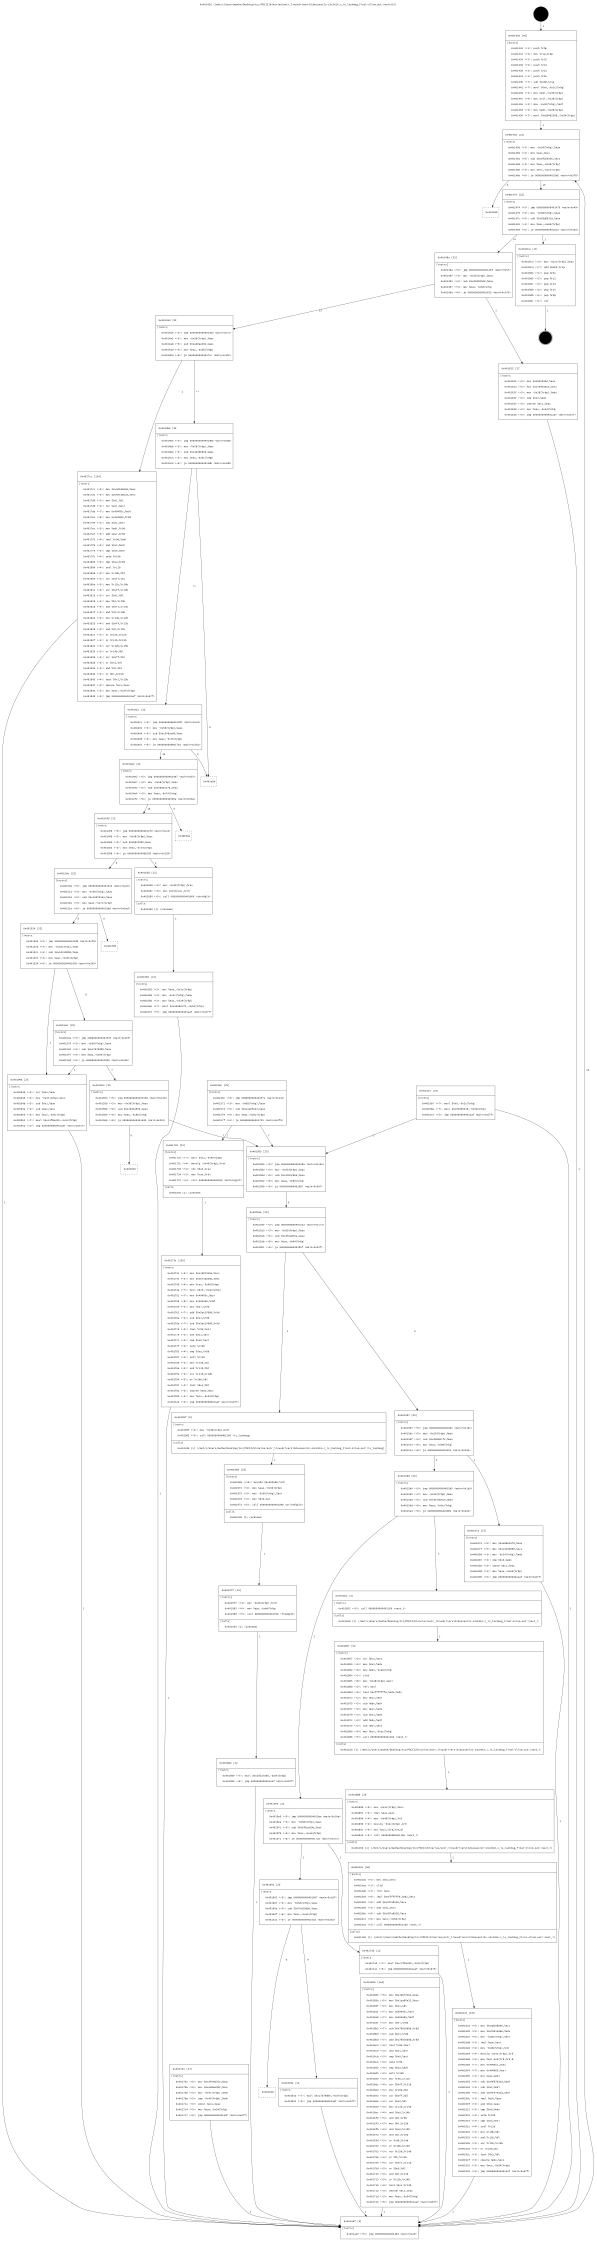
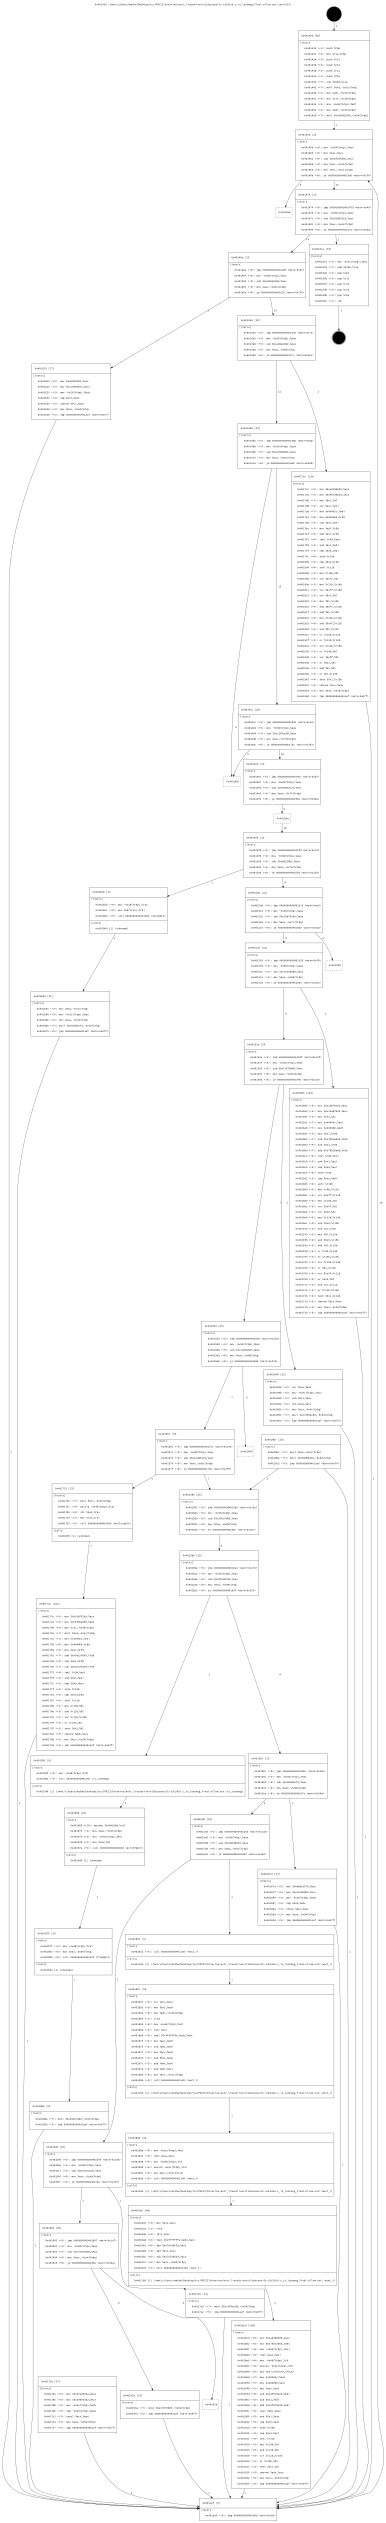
edge "0x4014e2 [22]" -> "0x4014f8 [22]": now "0x40199a" -> "0x4014f8 [22]"
edge "0x401524 [22]" -> "0x401946 [25]": now "0x401524 [22]" -> "0x401695 [144]"
edge "0x401553 [25]" -> "0x401585 [25]": now "0x401553 [25]" -> "0x40156c [25]"
